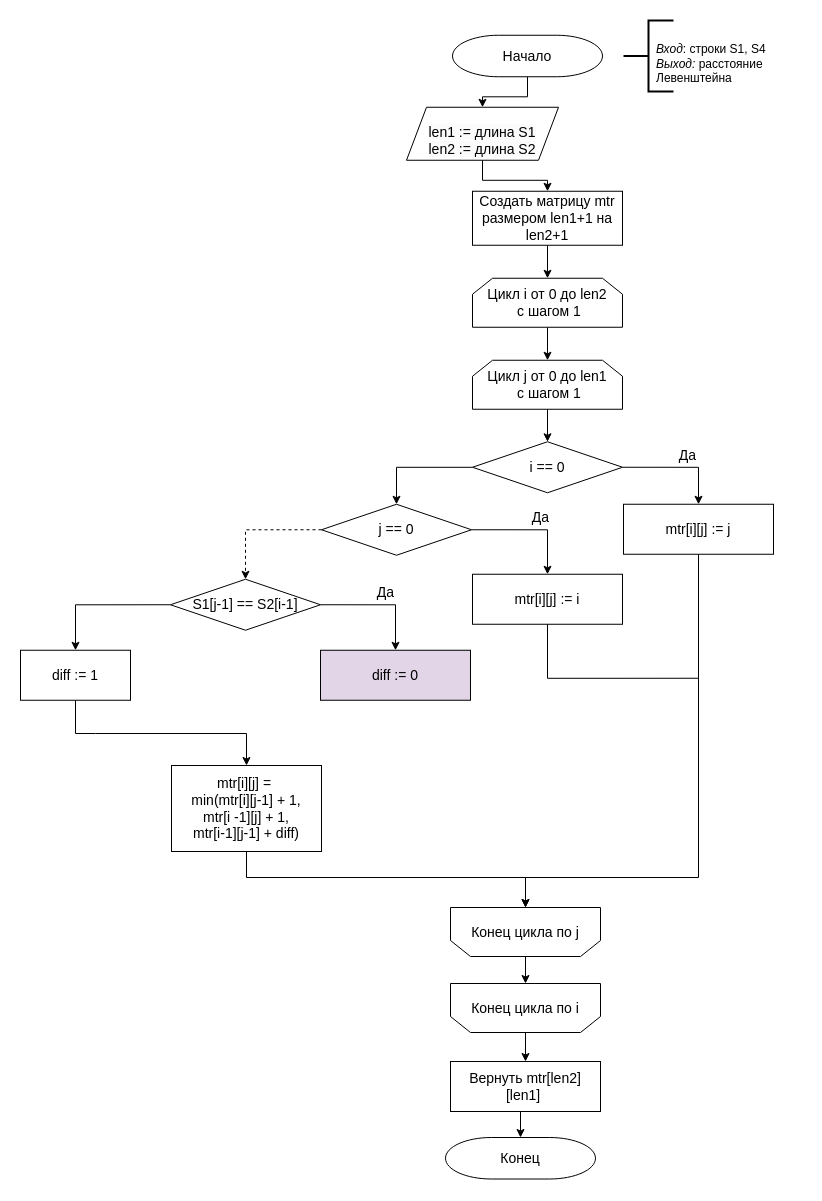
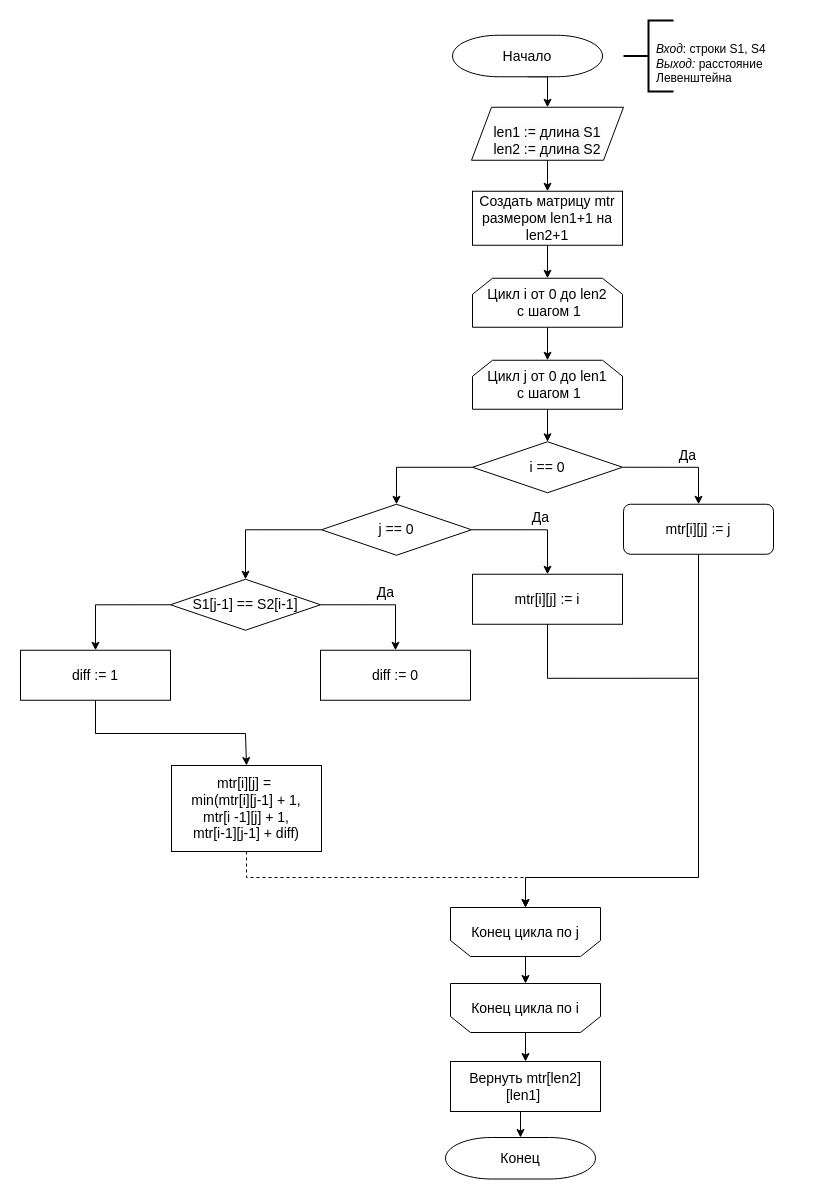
node "len1 := длина S1len2 := длина S2": moved (483, 134) -> (548, 134)
node "mtr[i][j] := j": shape rectangle -> rounded rectangle
edge "j == 0" -> "S1[j-1] == S2[i-1]": style dashed -> solid
node "diff := 1": size 110x50 -> 150x50
node "diff := 0": fillcolor #e1d5e7 -> #ffffff
edge "mtr[i][j] = min(mtr[i][j-1] + 1, mtr[i -1][j] + 1,mtr[i-1][j-1] + diff)" -> "Конец цикла по j": style solid -> dashed
